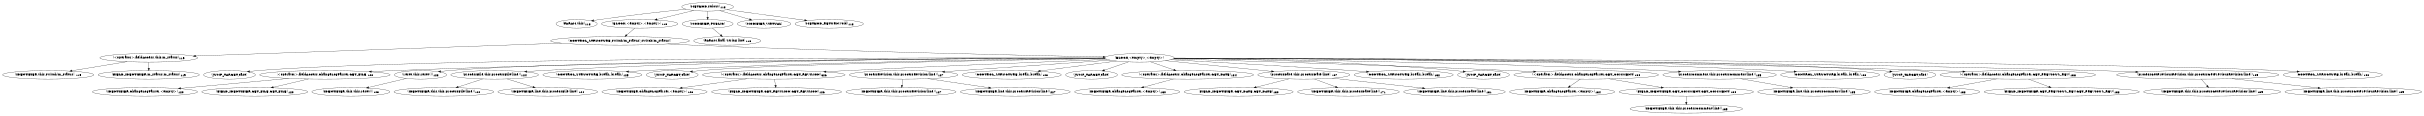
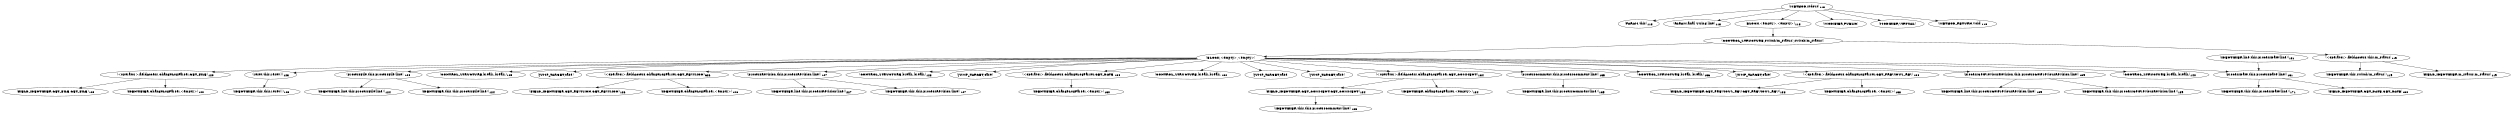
edge "(MODIFIER,PUBLIC)" -> "(PARAM,final String line)": now "(METHOD,stdout)" -> "(PARAM,final String line)"
node "(processDate,this.processDate(line))": text "137" -> "131"
edge "(processDate,this.processDate(line))" -> "(IDENTIFIER,line,this.processDate(line))": reversed
